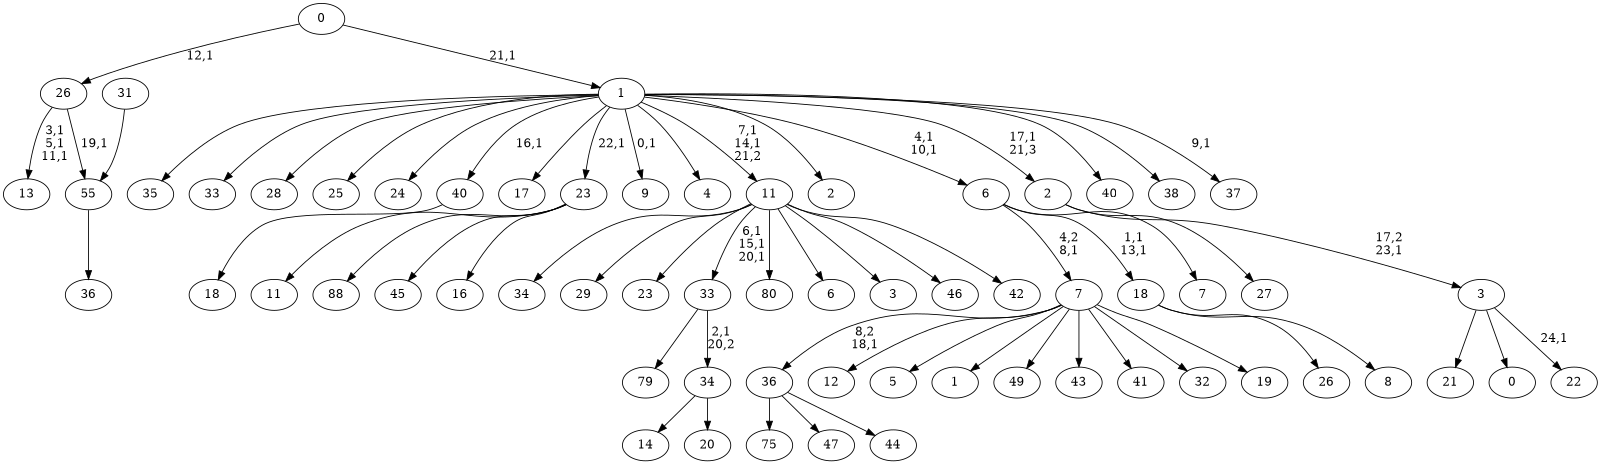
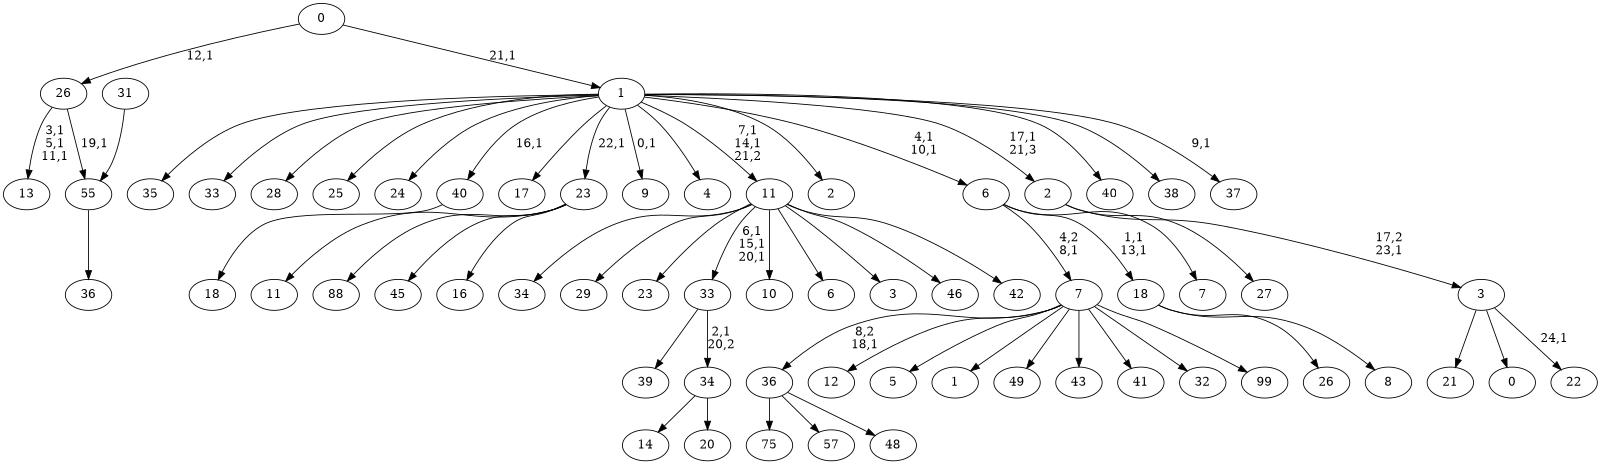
node "80": label "80" -> "10"
node "79": label "79" -> "39"
node "19": label "19" -> "99"
node "47": label "47" -> "57"
node "44": label "44" -> "48"
